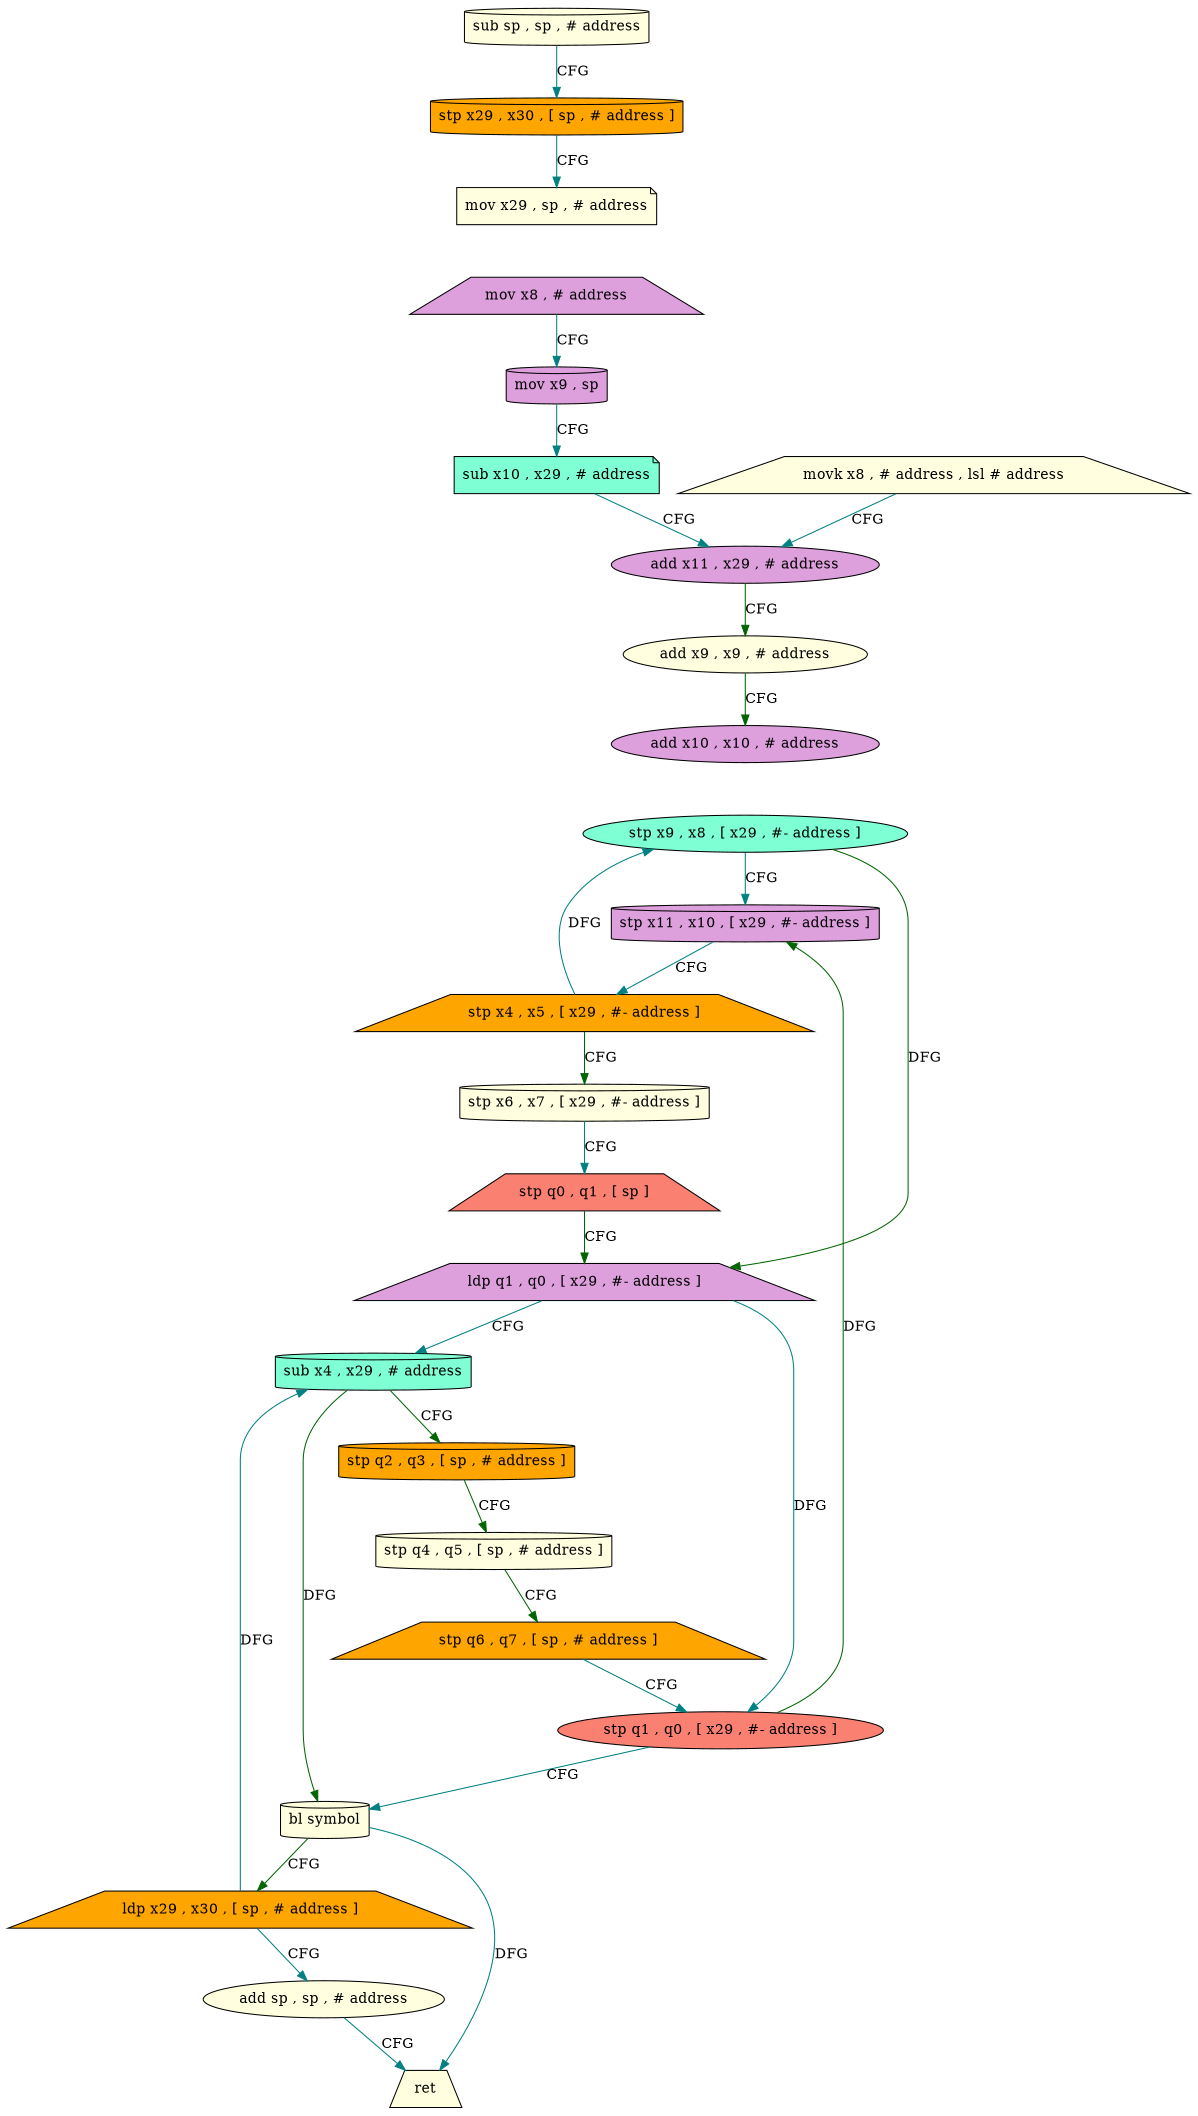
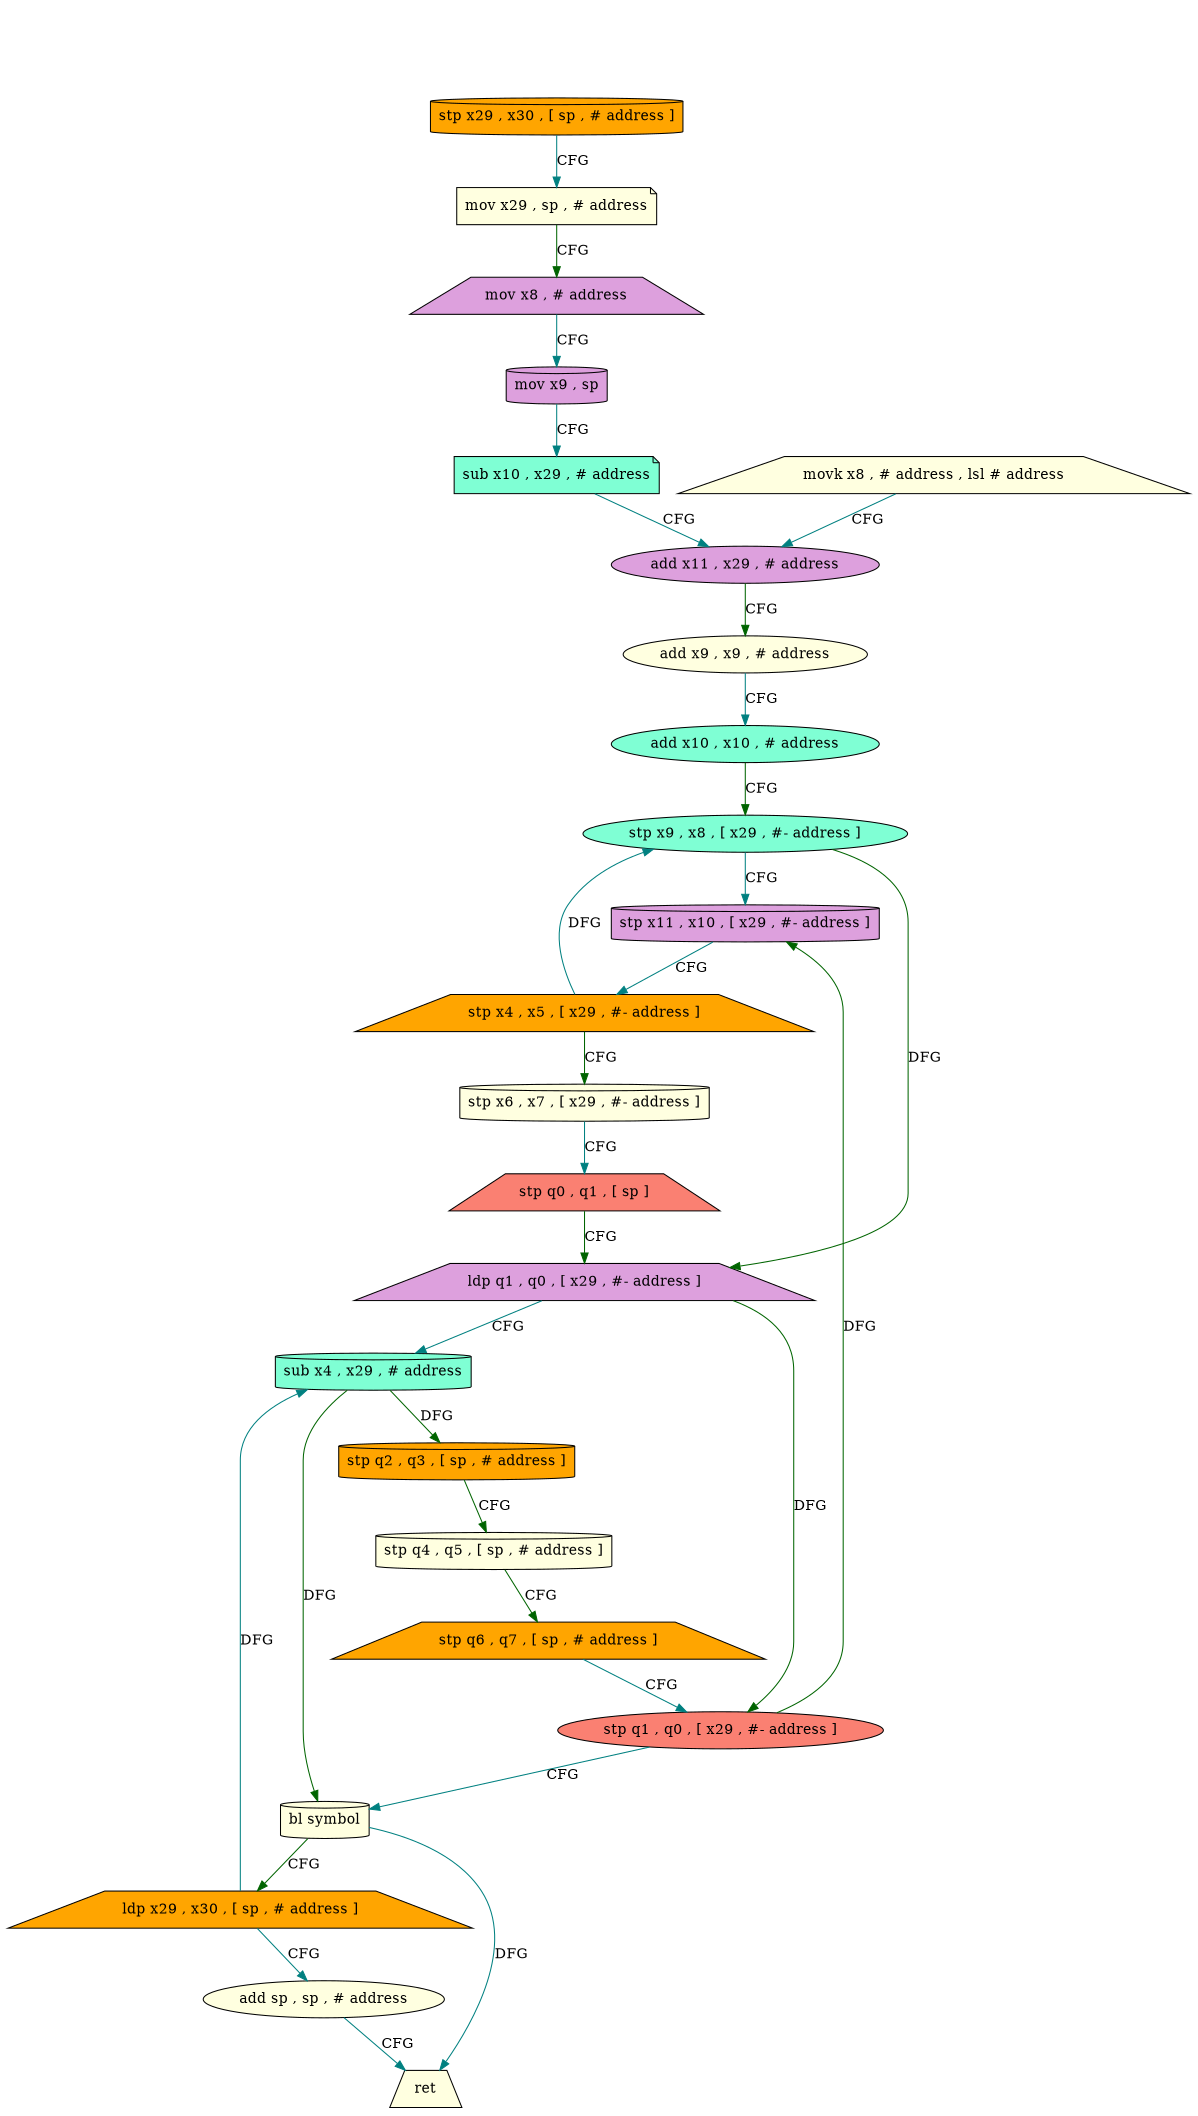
node "sub sp , sp , # address": removed
edge "mov x29 , sp , # address" -> "mov x8 , # address": added, label "CFG"
edge "add x9 , x9 , # address" -> "add x10 , x10 , # address": color darkgreen -> teal
node "add x10 , x10 , # address": fillcolor plum -> aquamarine
edge "add x10 , x10 , # address" -> "stp x9 , x8 , [ x29 , #- address ]": added, label "CFG"
edge "sub x4 , x29 , # address" -> "stp q2 , q3 , [ sp , # address ]": label "CFG" -> "DFG"
edge "ldp q1 , q0 , [ x29 , #- address ]" -> "stp q1 , q0 , [ x29 , #- address ]": color teal -> darkgreen
